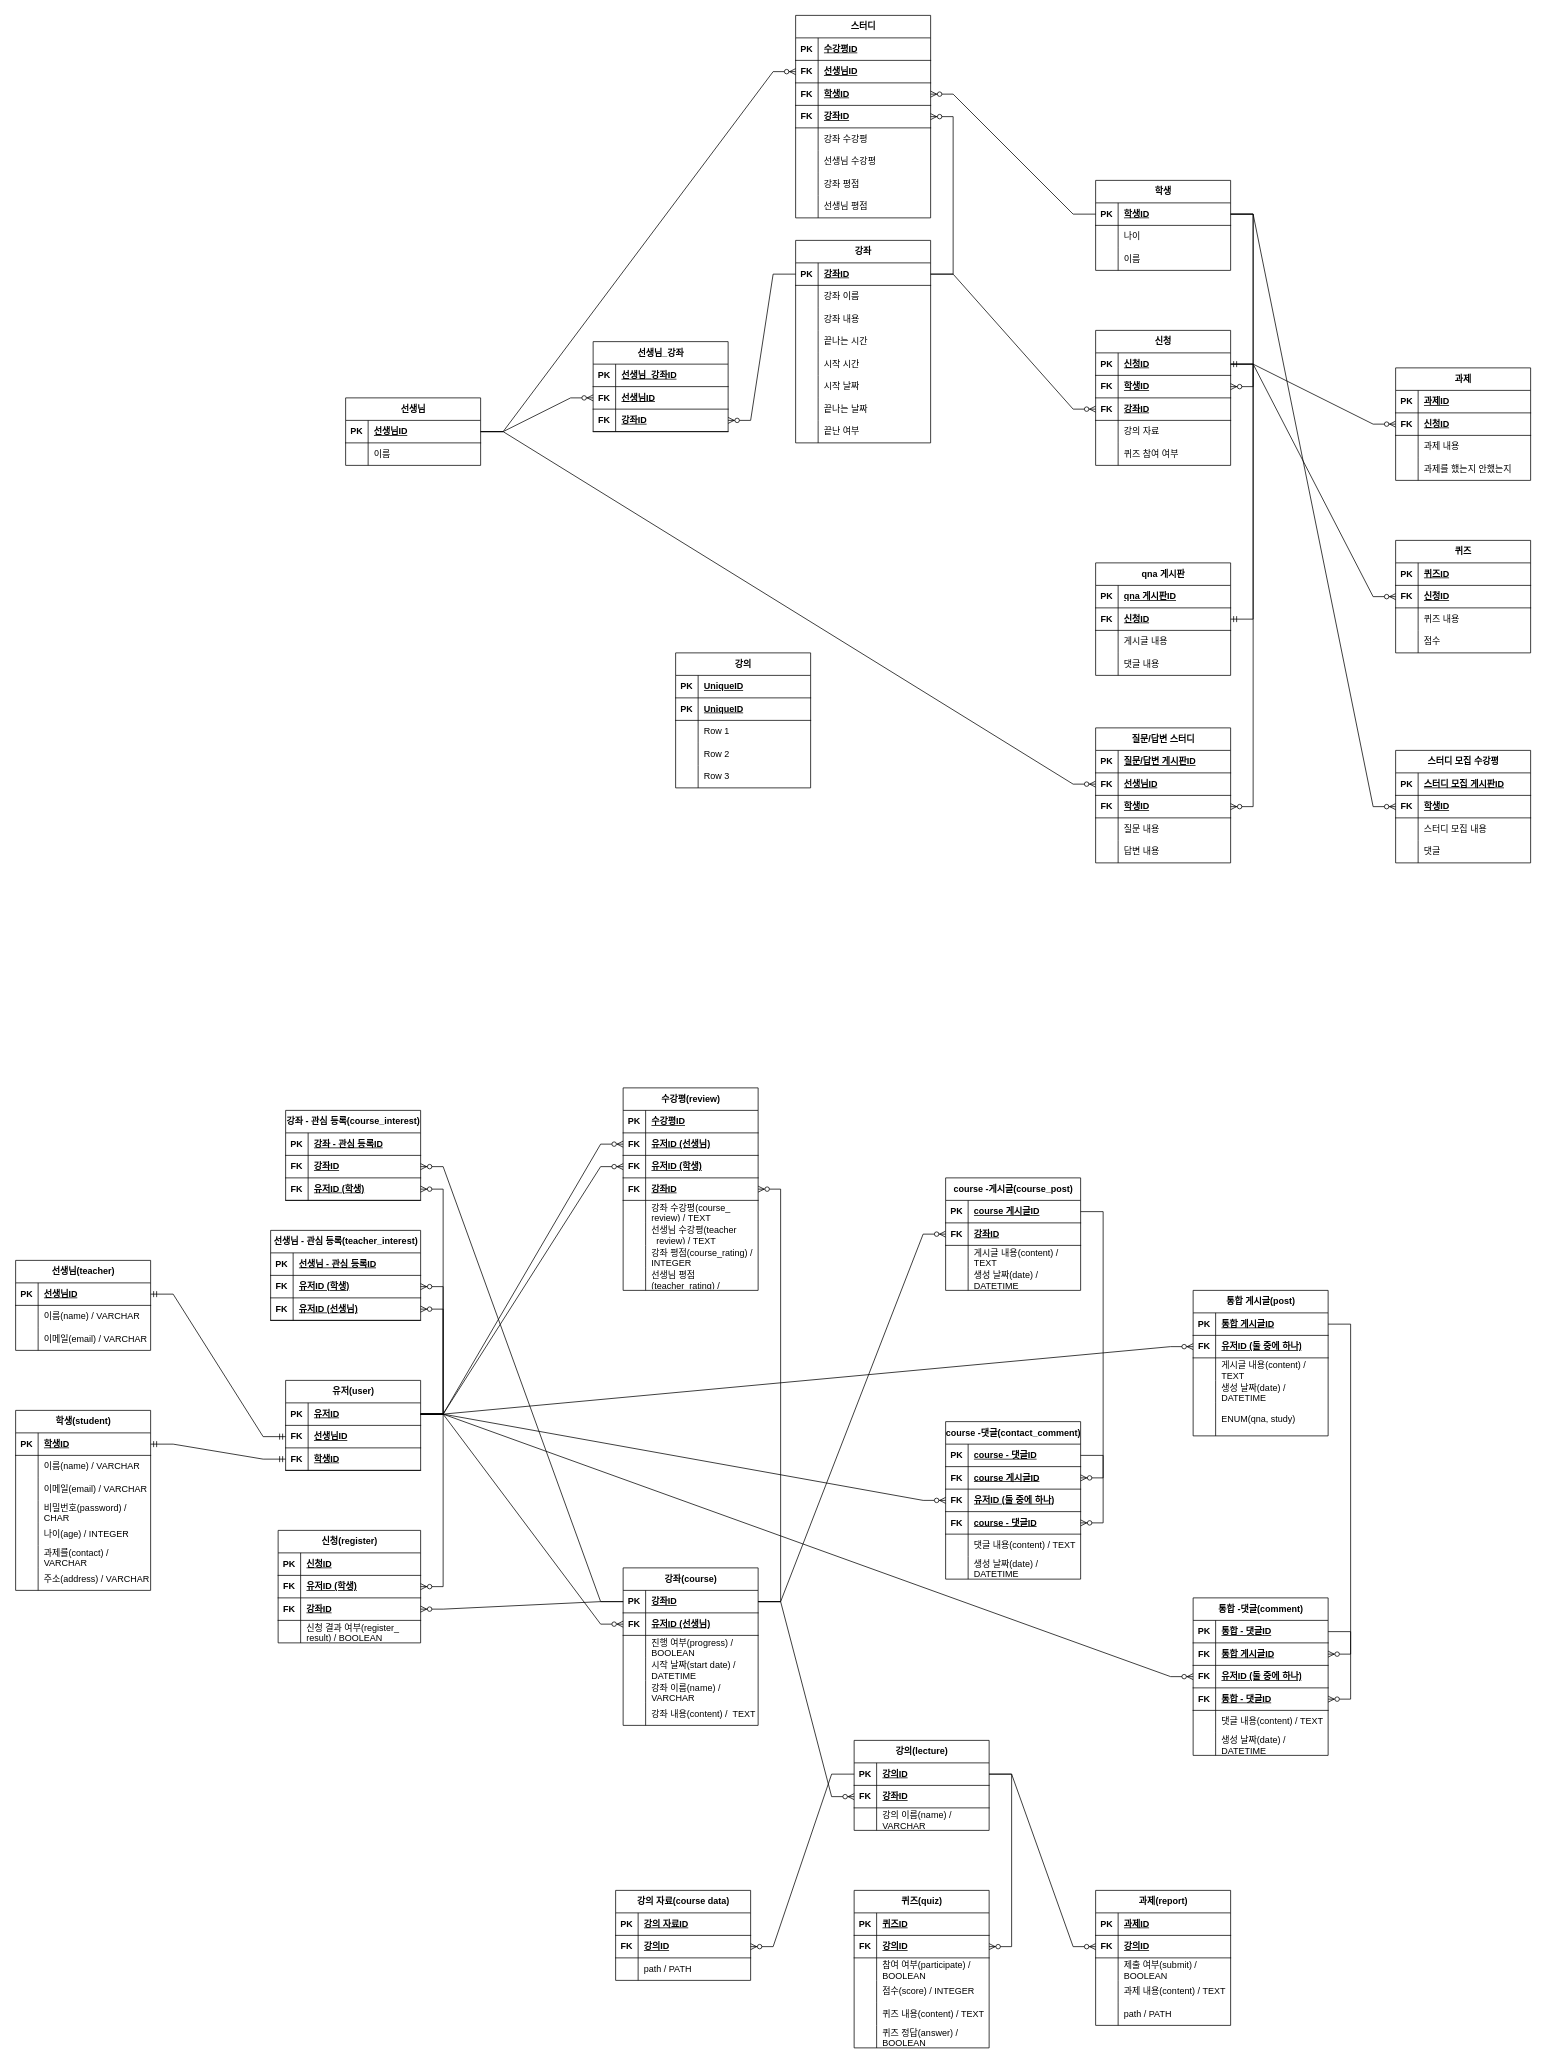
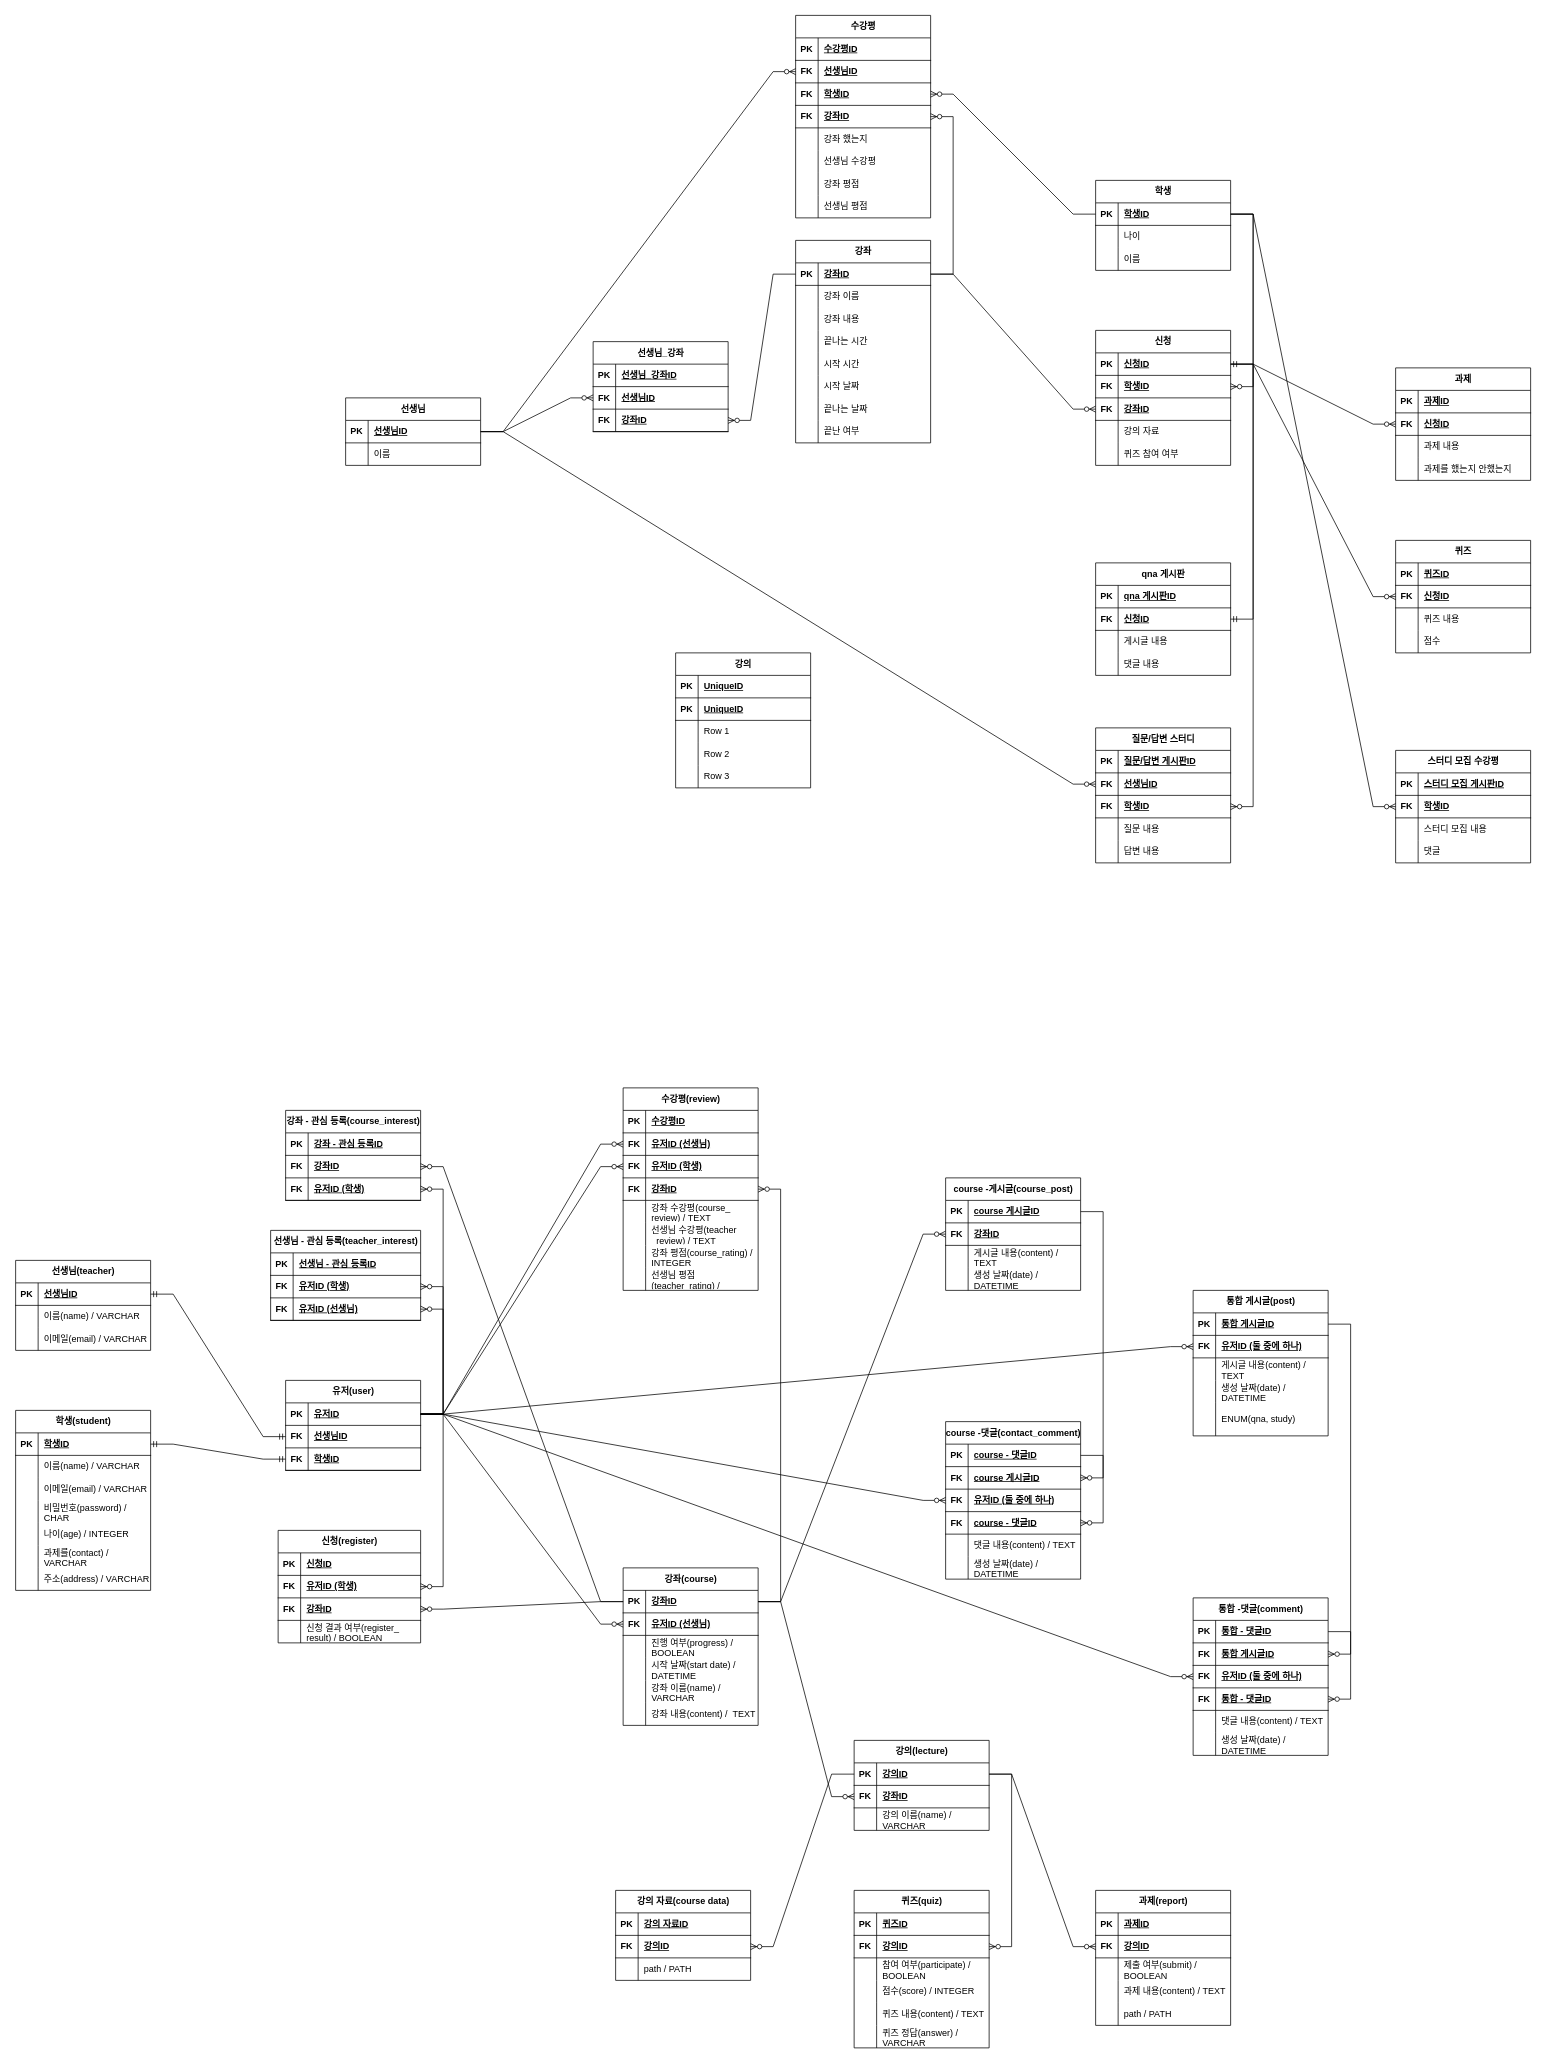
node "스터디": label "스터디" -> "수강평"
node "강좌 수강평": label "강좌 수강평" -> "강좌 했는지"
node "퀴즈 정답(answer) / BOOLEAN": label "퀴즈 정답(answer) / BOOLEAN" -> "퀴즈 정답(answer) / VARCHAR"
